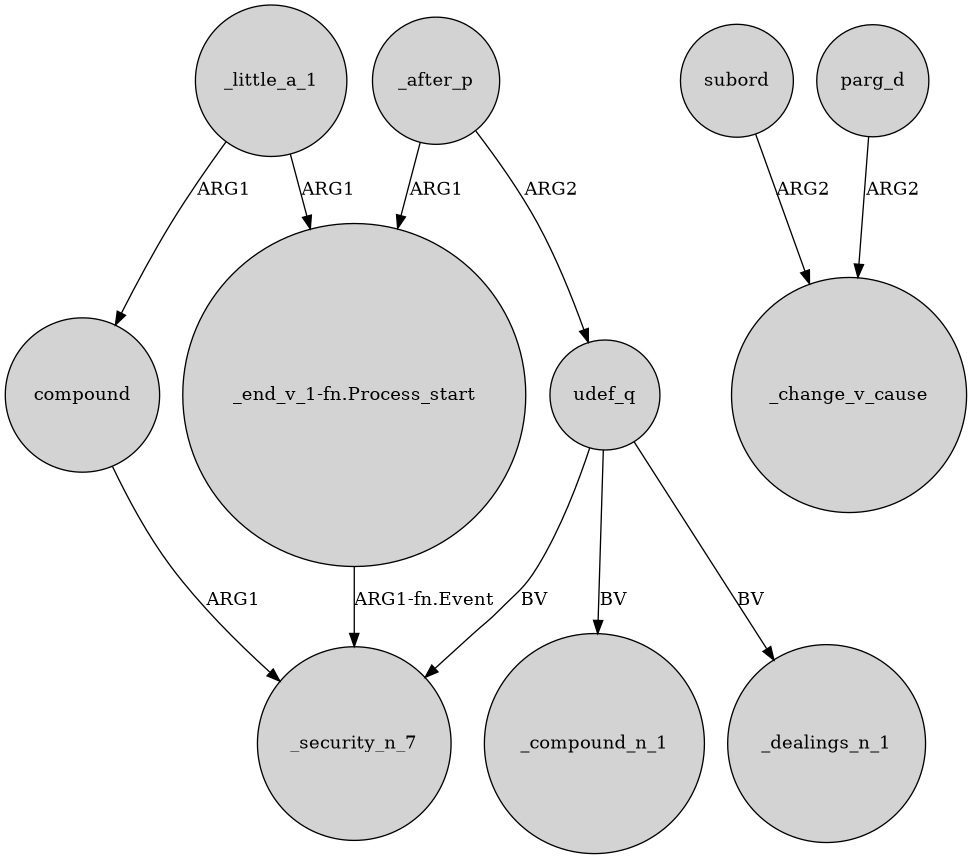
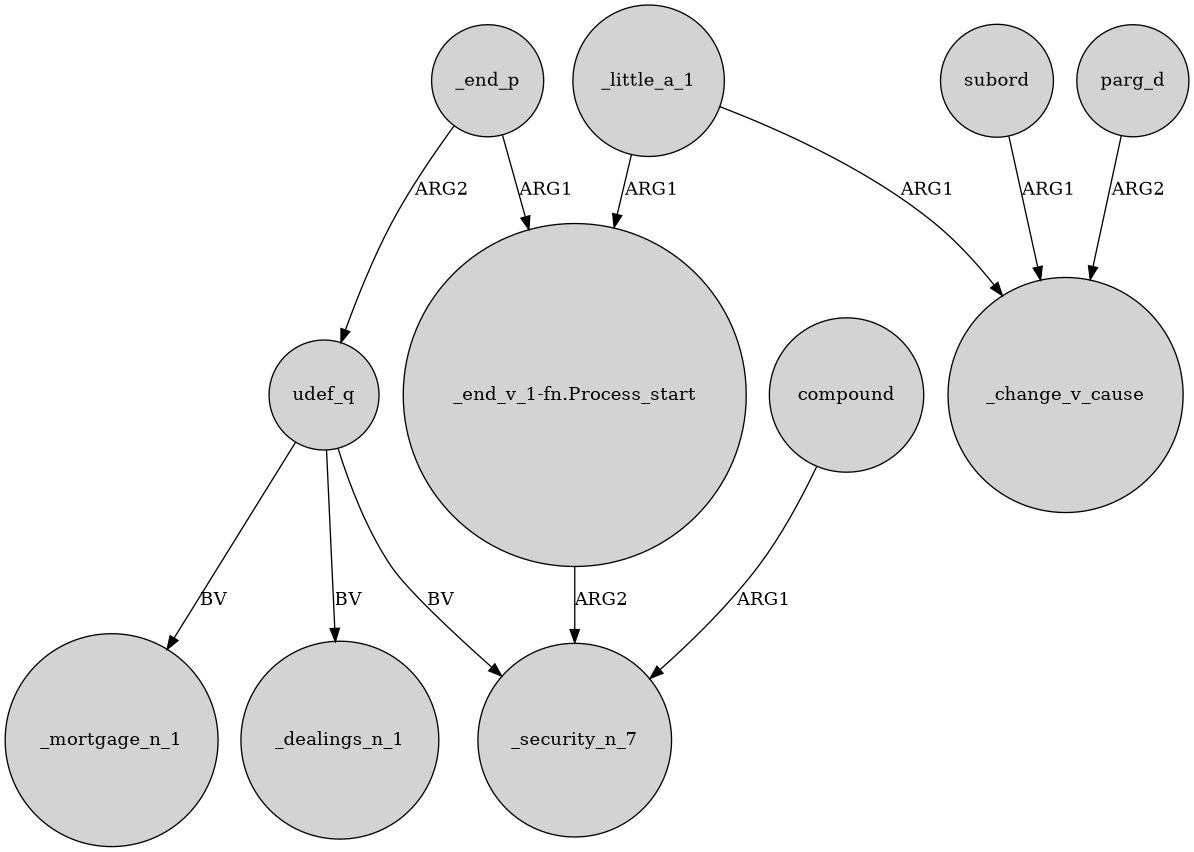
node "_after_p": label "_after_p" -> "_end_p"
edge "subord" -> "_change_v_cause": label "ARG2" -> "ARG1"
edge "_little_a_1" -> "compound": now "_little_a_1" -> "_change_v_cause"
edge "_end_v_1-fn.Process_start" -> "_security_n_7": label "ARG1-fn.Event" -> "ARG2"
node "_compound_n_1": label "_compound_n_1" -> "_mortgage_n_1"
